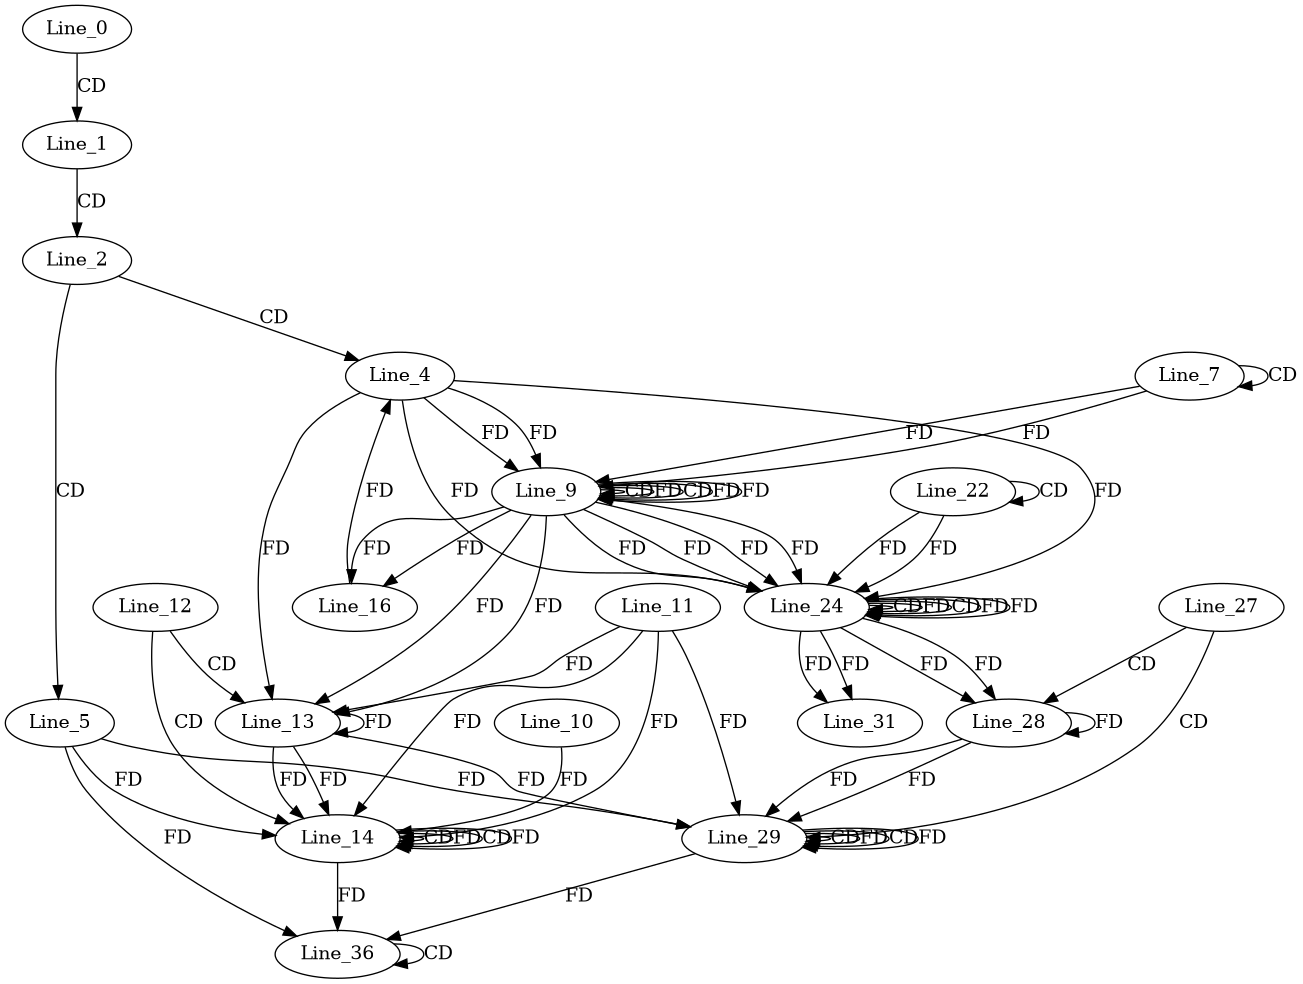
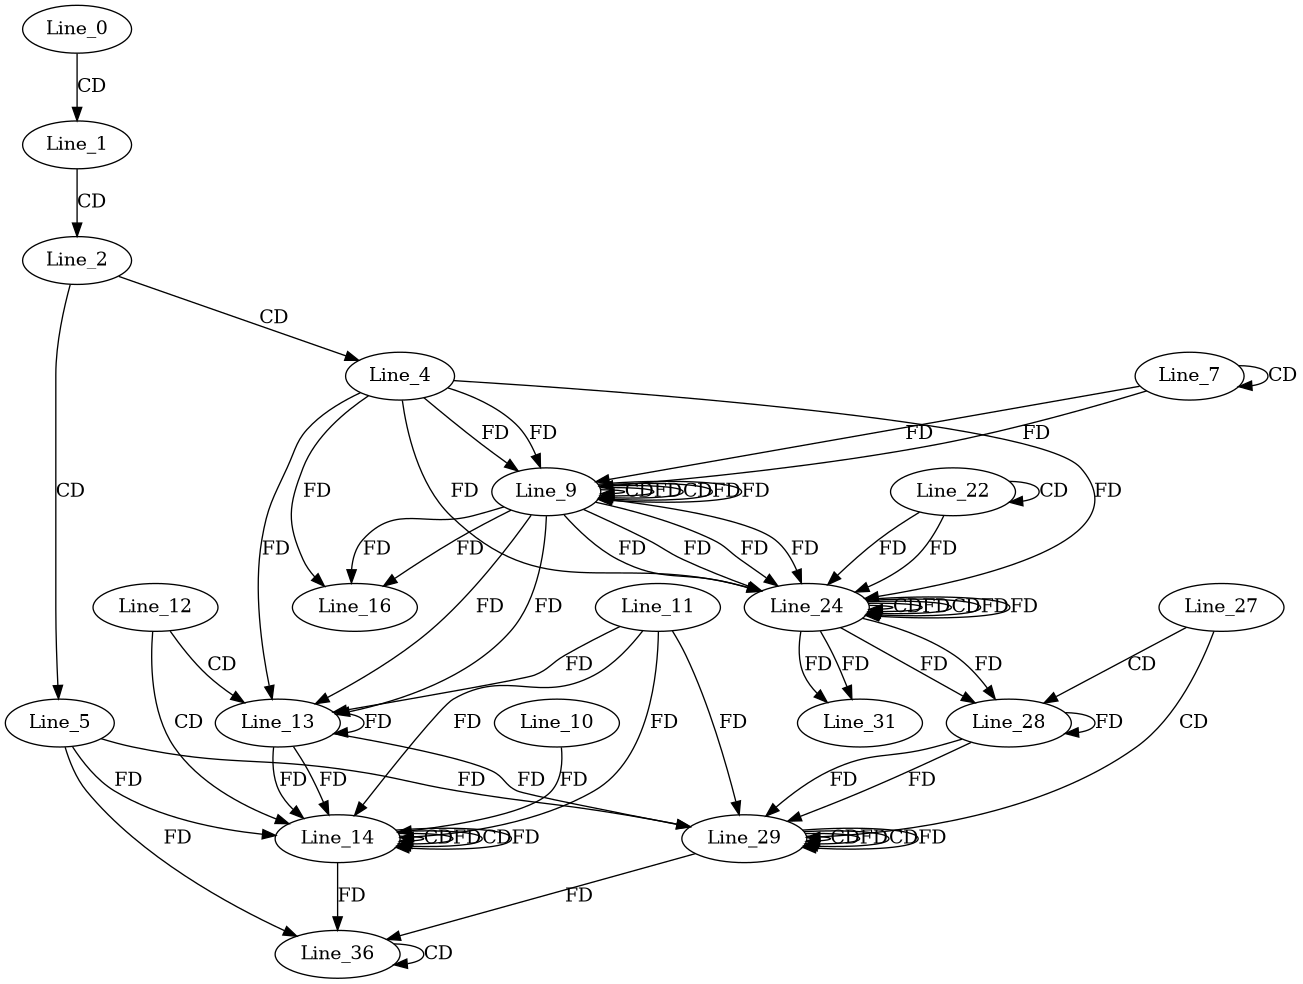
edge "Line_16" -> "Line_4": reversed
